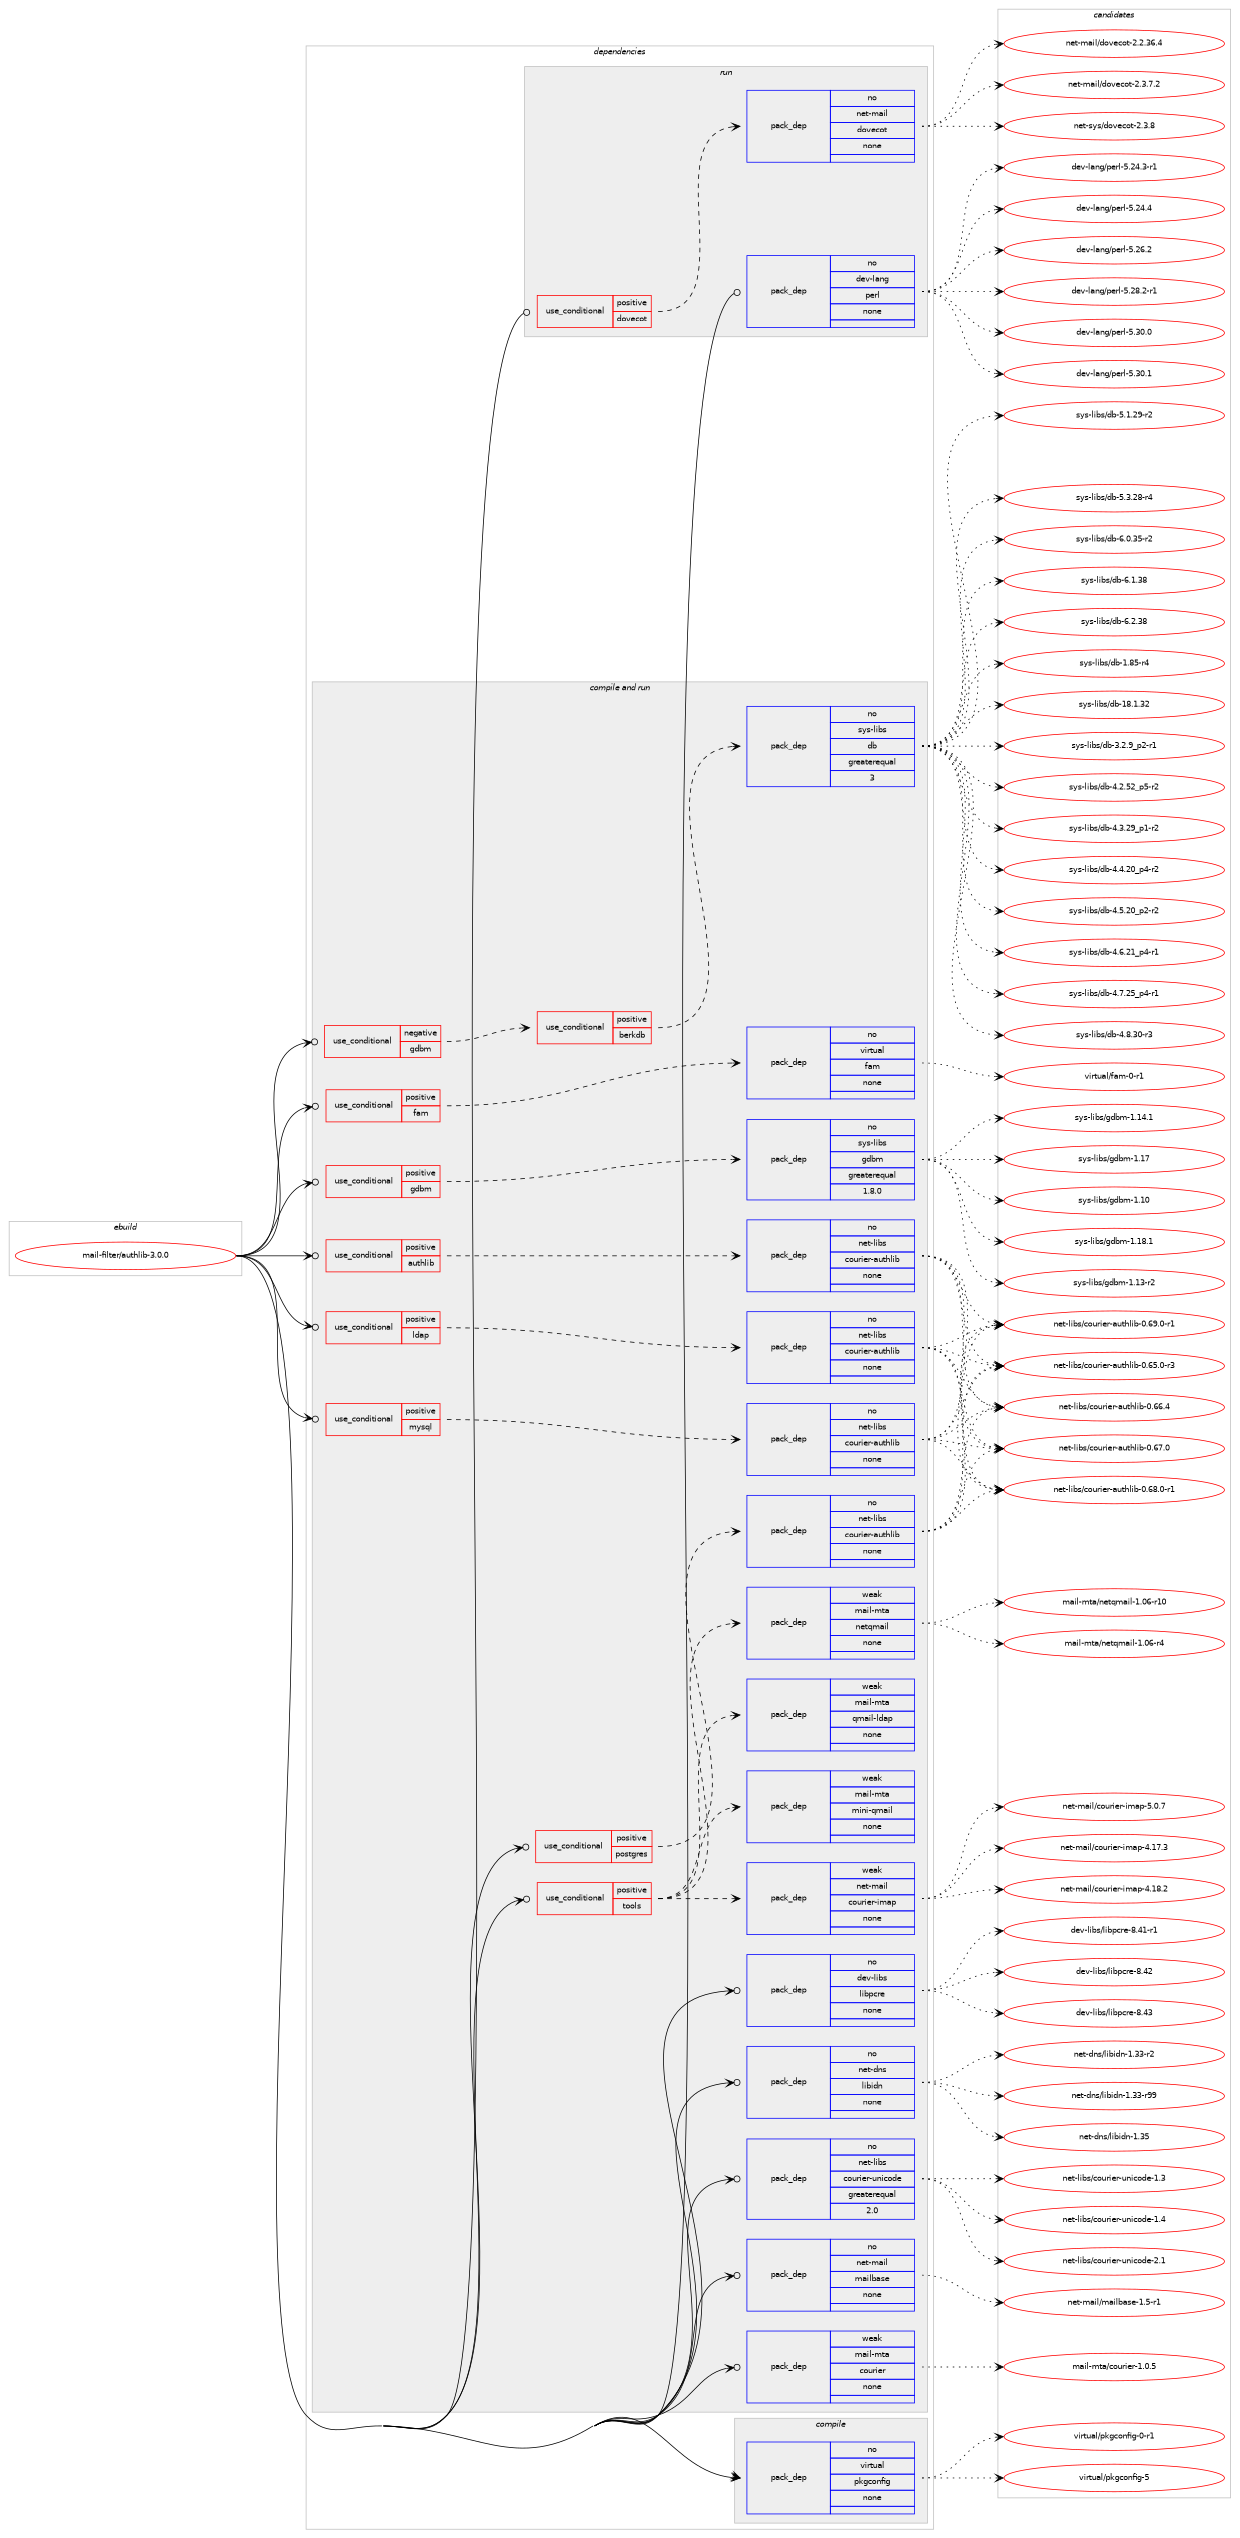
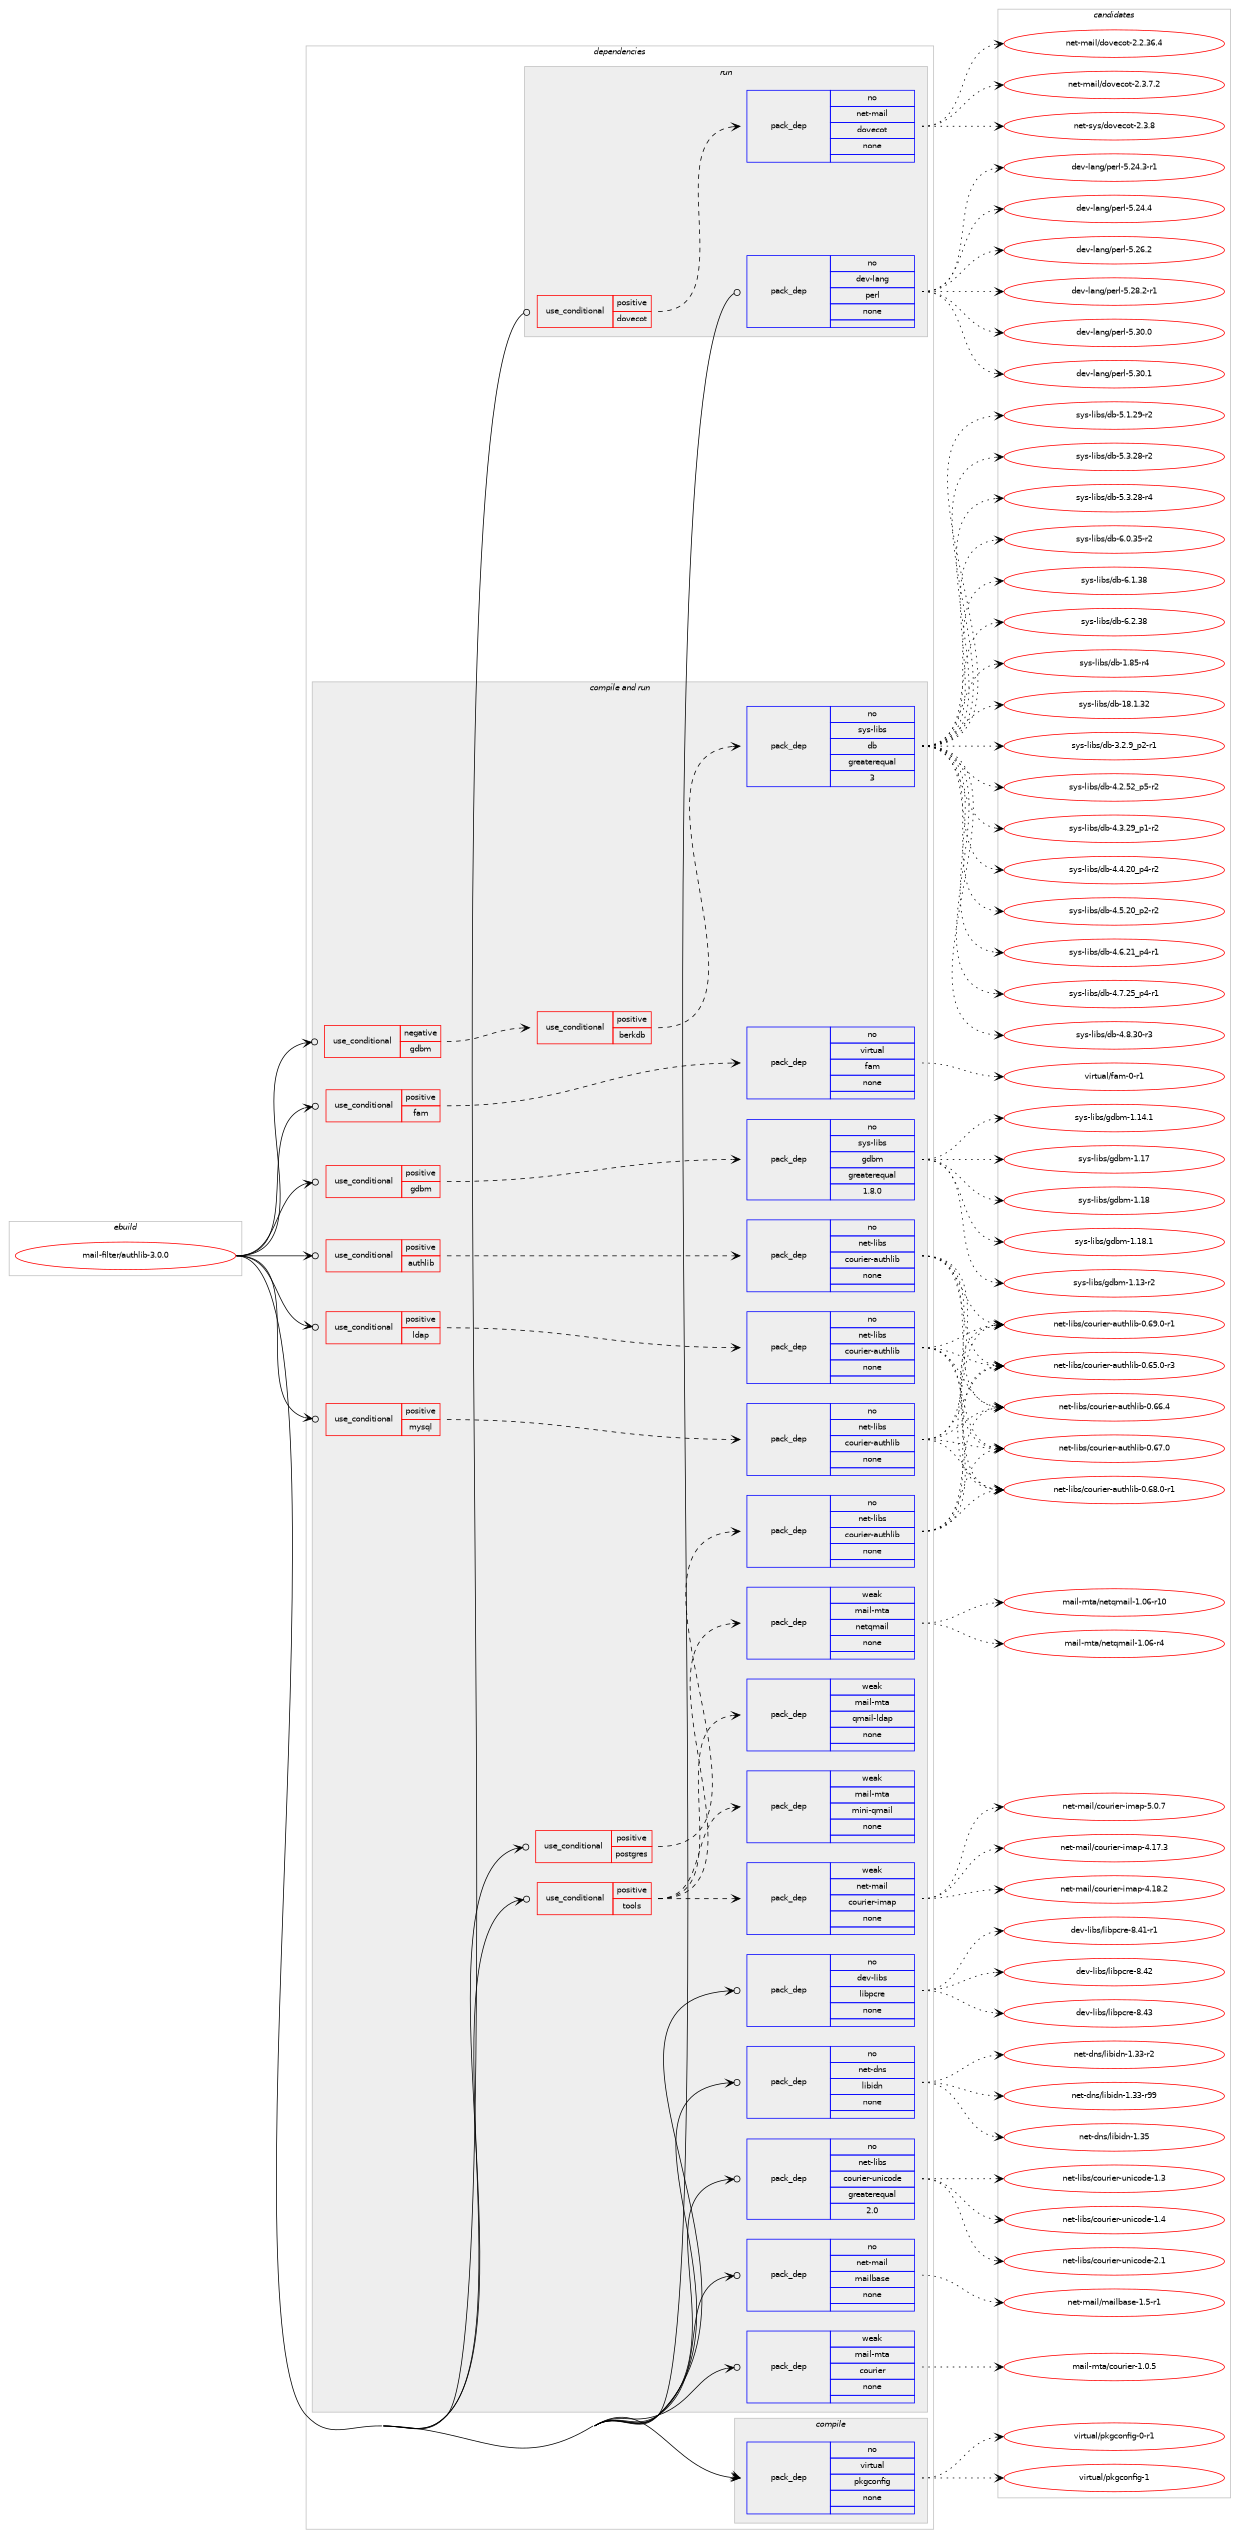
node "sys-libs/db-5.3.28-r2": added
node "sys-libs/gdbm-1.10": label "sys-libs/gdbm-1.10" -> "sys-libs/gdbm-1.18"
node "virtual/pkgconfig-5": label "virtual/pkgconfig-5" -> "virtual/pkgconfig-1"
